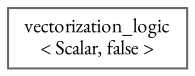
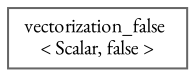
node "vectorization_logic < Scalar, false >": label "vectorization_logic < Scalar, false >" -> "vectorization_false < Scalar, false >"
